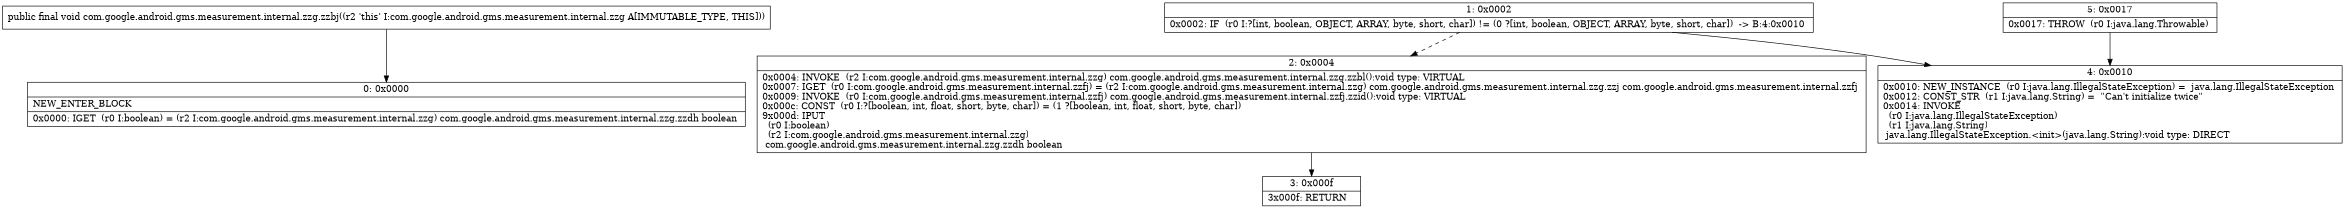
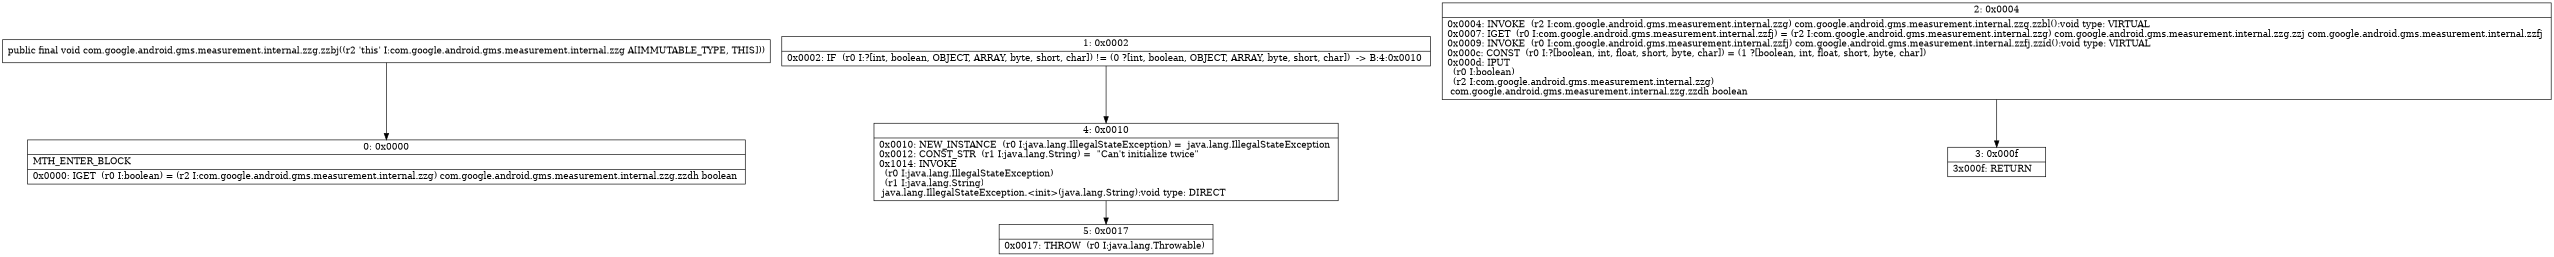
edge "1: 0x0002" -> "2: 0x0004": removed
edge "5: 0x0017" -> "4: 0x0010": reversed
node "0: 0x0000": text "NEW_ENTER_BLOCK" -> "MTH_ENTER_BLOCK"
node "4: 0x0010": text "0x0014: INVOKE" -> "0x1014: INVOKE"
node "2: 0x0004": text "9x000d: IPUT" -> "0x000d: IPUT"
